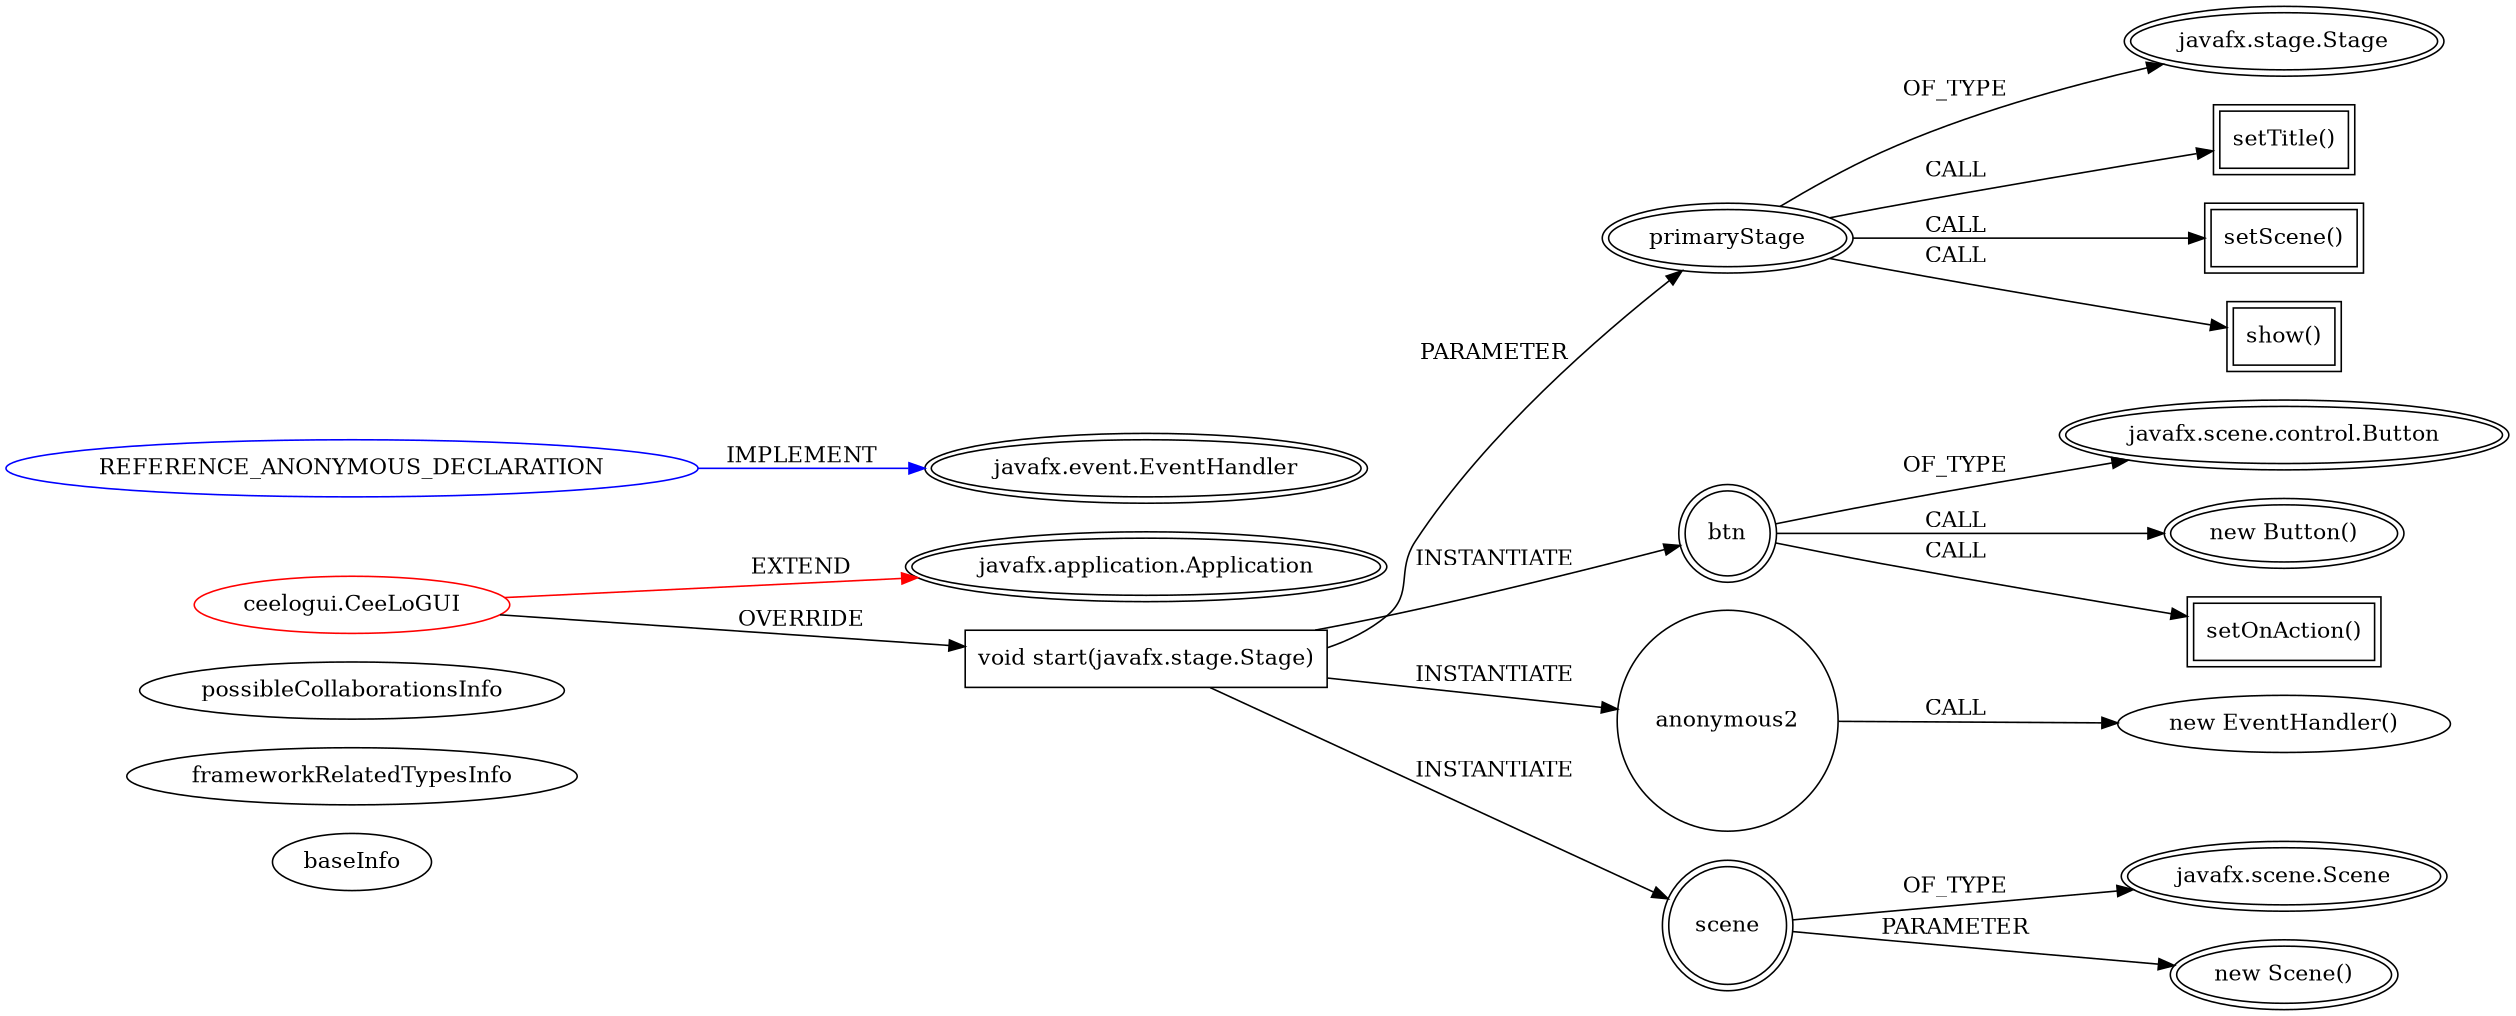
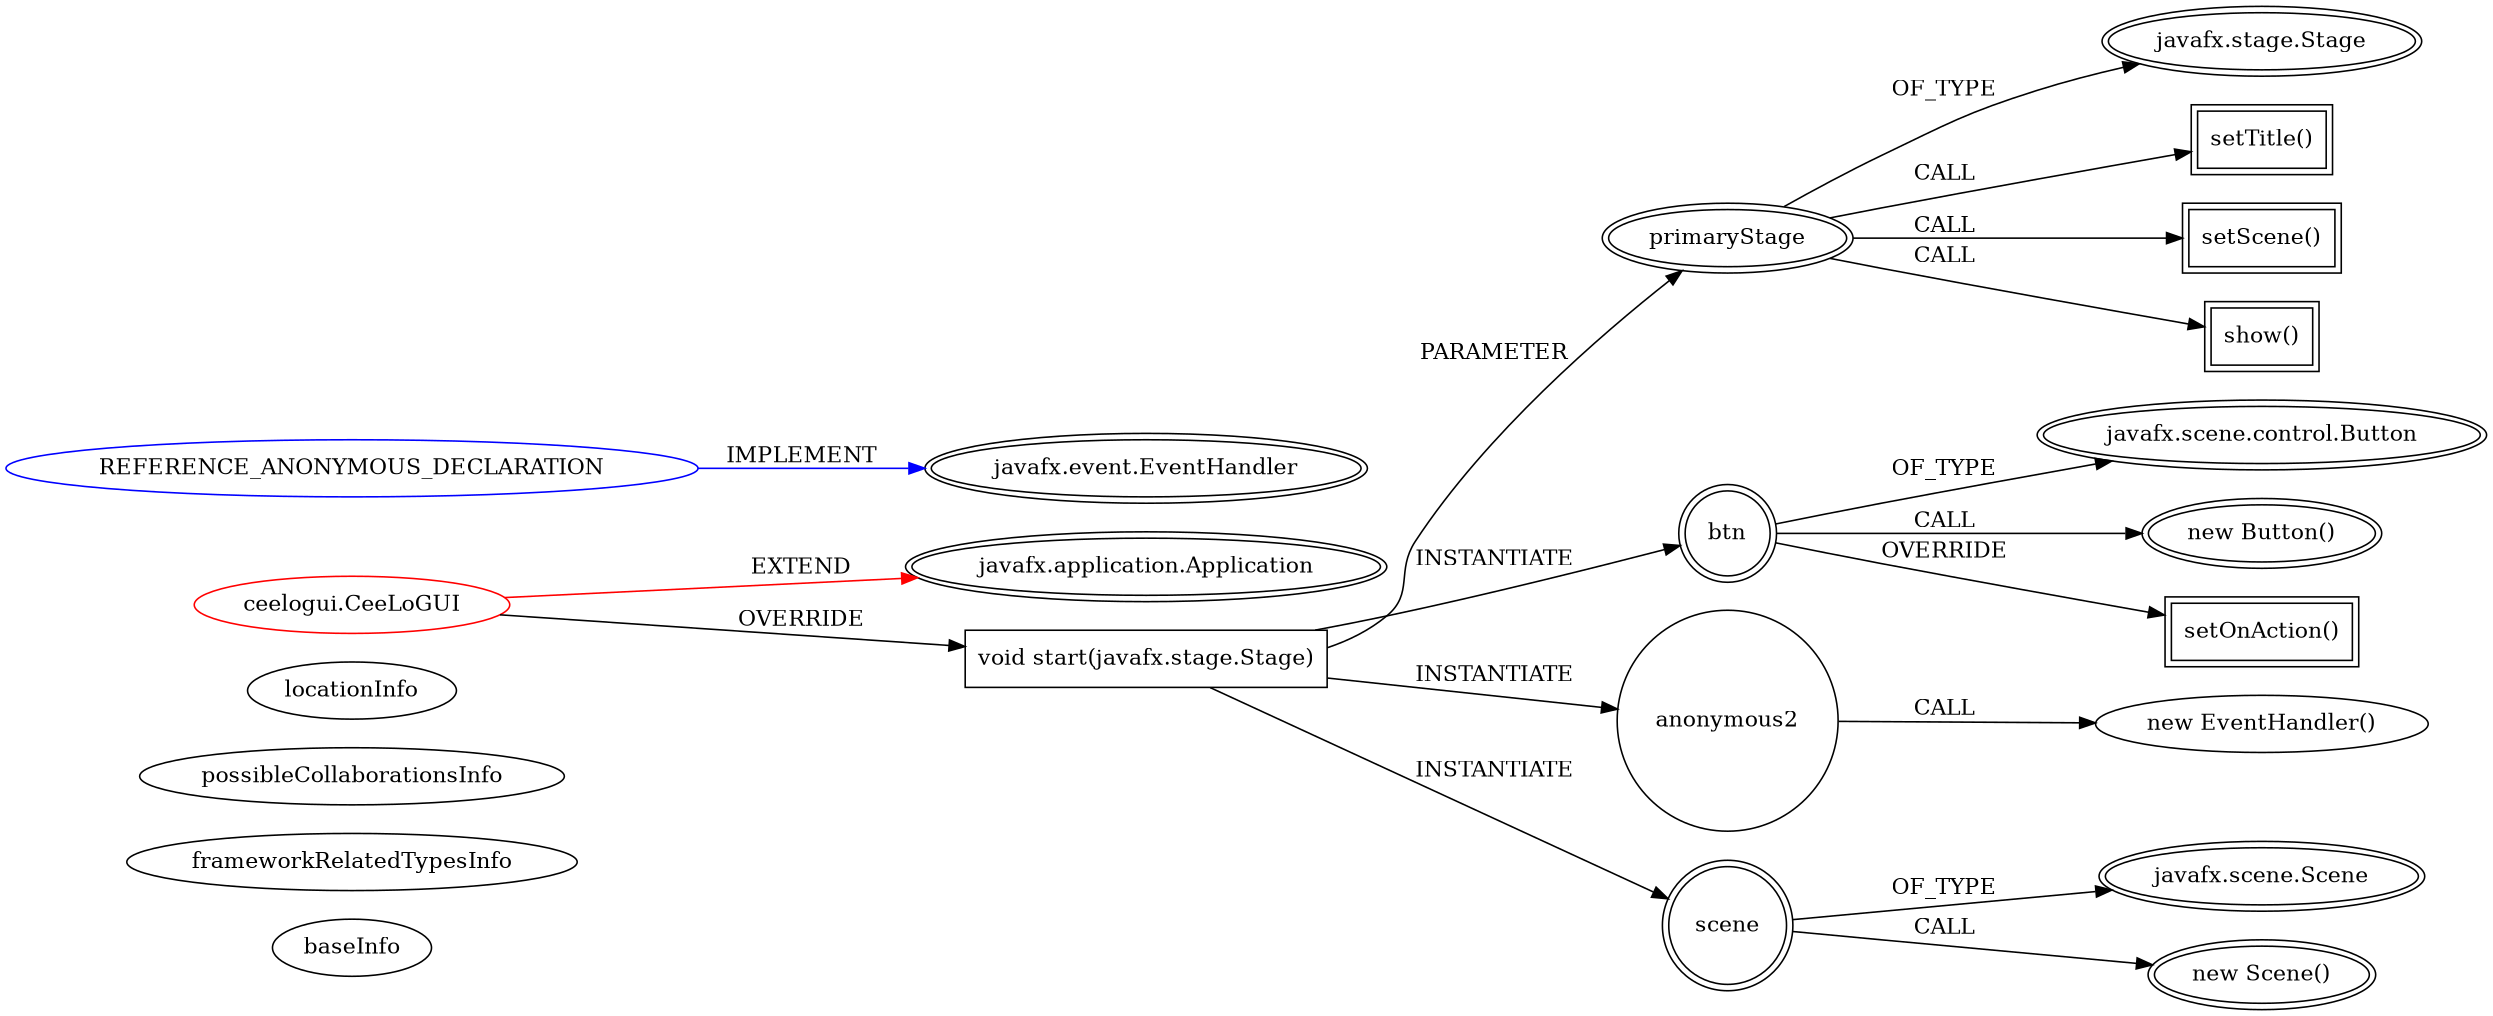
edge "btn" -> "setOnAction()": label "CALL" -> "OVERRIDE"
node "locationInfo": added
edge "scene" -> "new Scene()": label "PARAMETER" -> "CALL"
